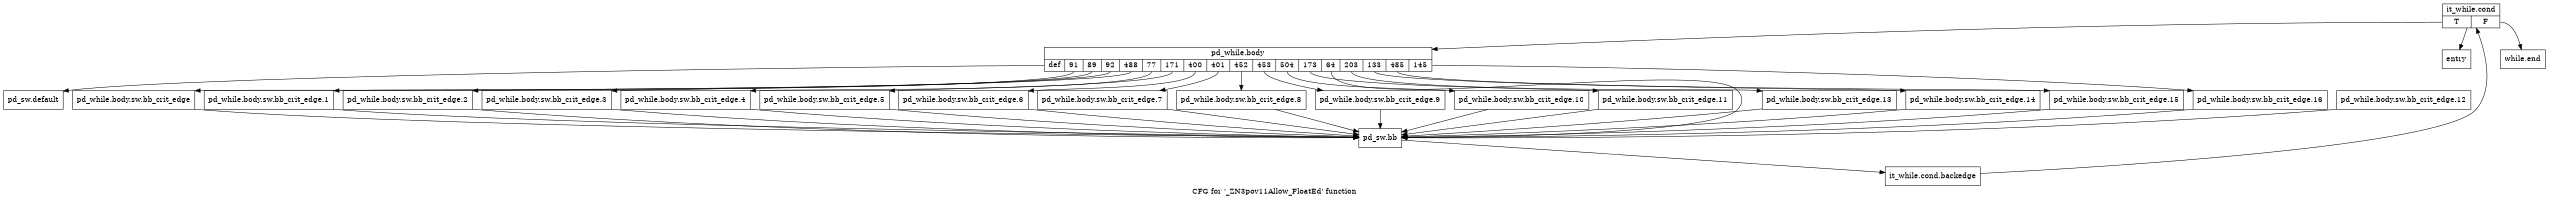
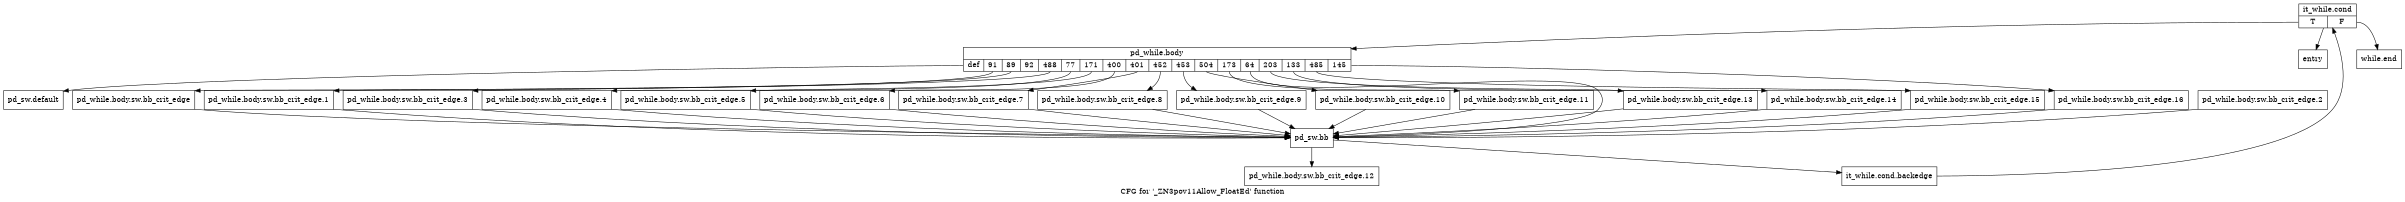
edge "pd_while.body" -> "pd_while.body.sw.bb_crit_edge.2": removed
edge "pd_while.body.sw.bb_crit_edge.12" -> "pd_sw.bb": reversed
